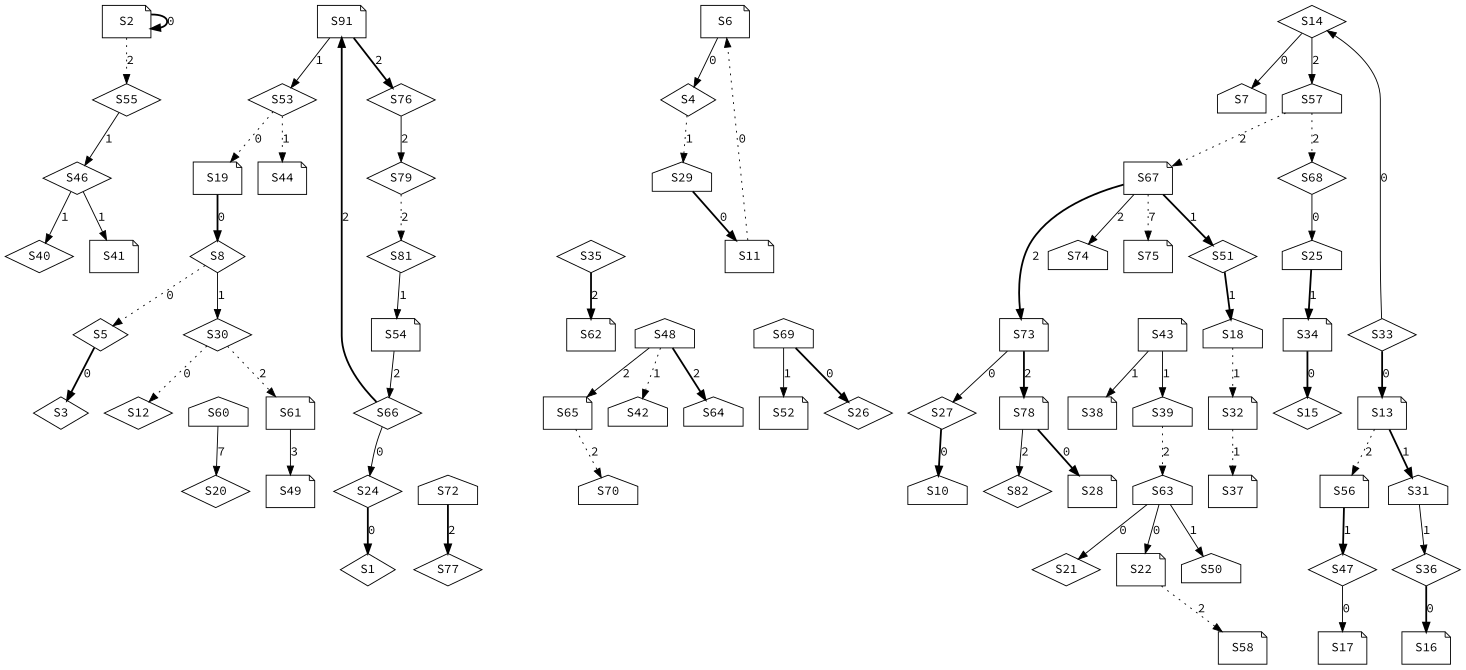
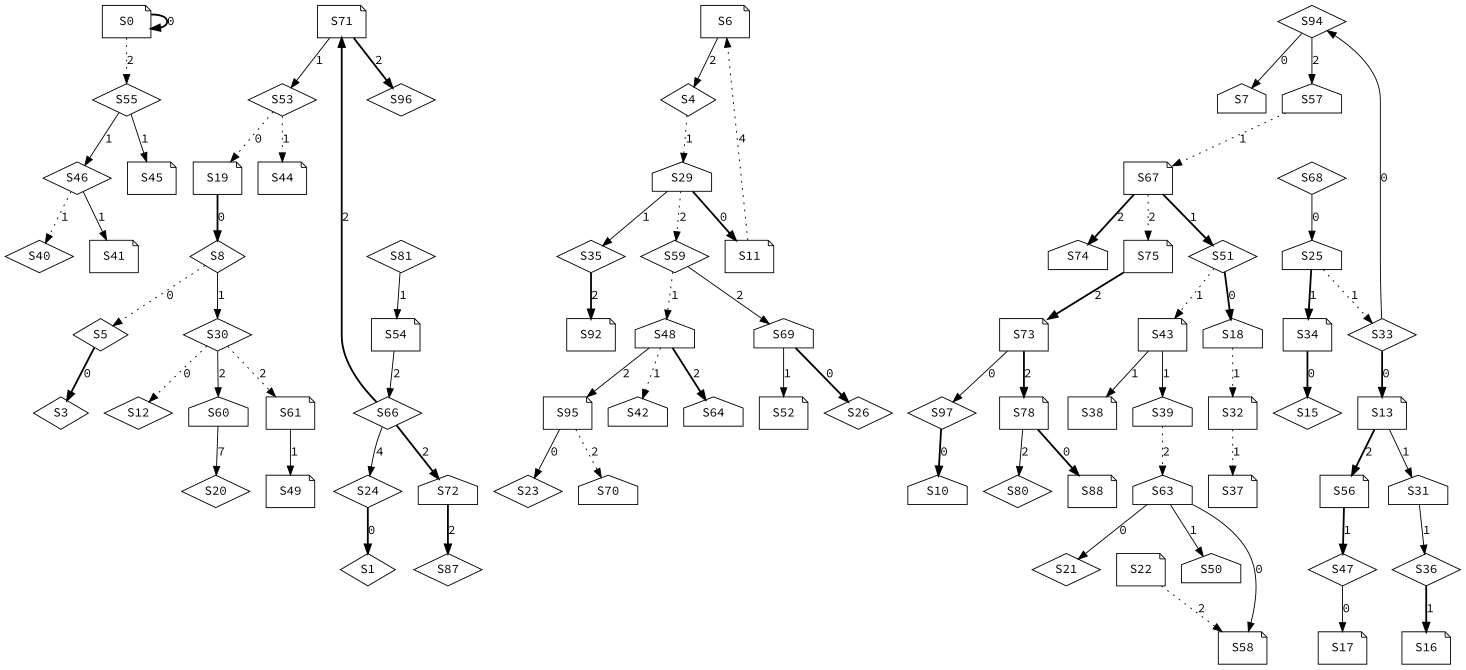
node "S2": label "S2" -> "S0"
node "S91": label "S91" -> "S71"
node "S14": label "S14" -> "S94"
edge "S6" -> "S4": label "0" -> "2"
node "S76": label "S76" -> "S96"
edge "S57" -> "S68": removed, label "2"
edge "S11" -> "S6": label "0" -> "4"
edge "S57" -> "S67": label "2" -> "1"
node "S45": added
node "S79": removed
edge "S46" -> "S40": style solid -> dotted
edge "S29" -> "S35": added, label "1"
edge "S67" -> "S74": style solid -> bold
edge "S67" -> "S75": label "7" -> "2"
edge "S67" -> "S73": now "S75" -> "S73"
node "S59": added
edge "S51" -> "S43": added, label "1"
edge "S25" -> "S33": added, label "1"
edge "S51" -> "S18": label "1" -> "0"
node "S62": label "S62" -> "S92"
edge "S30" -> "S60": added, label "2"
node "S65": label "S65" -> "S95"
node "S27": label "S27" -> "S97"
edge "S66" -> "S72": added, label "2"
edge "S13" -> "S56": style dotted -> bold
edge "S13" -> "S31": style bold -> solid
edge "S61" -> "S49": label "3" -> "1"
edge "S66" -> "S24": label "0" -> "4"
node "S23": added
node "S82": label "S82" -> "S80"
node "S28": label "S28" -> "S88"
edge "S63" -> "S22": now "S63" -> "S58"
node "S77": label "S77" -> "S87"
edge "S36" -> "S16": label "0" -> "1"
